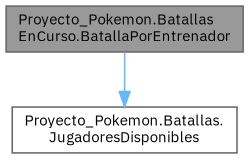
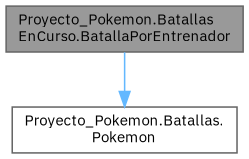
node "Proyecto_Pokemon.Batallas. JugadoresDisponibles": label "Proyecto_Pokemon.Batallas. JugadoresDisponibles" -> "Proyecto_Pokemon.Batallas. Pokemon"
